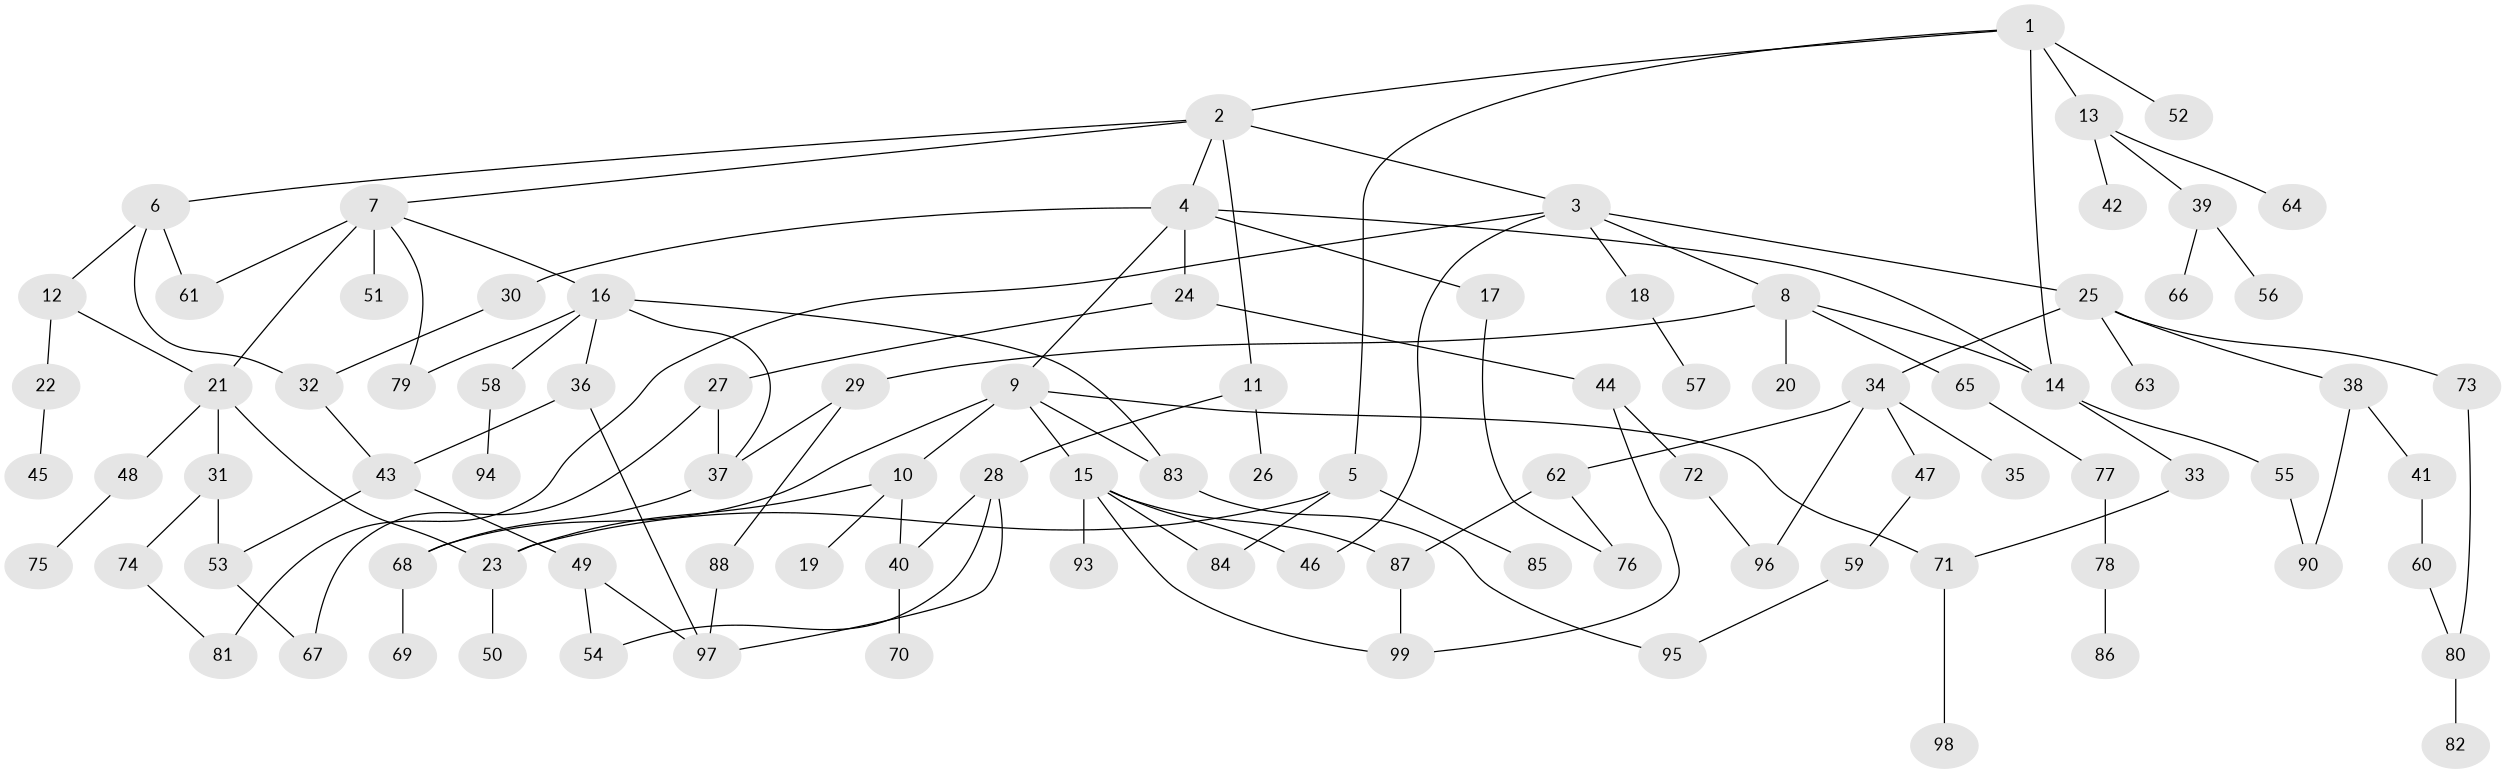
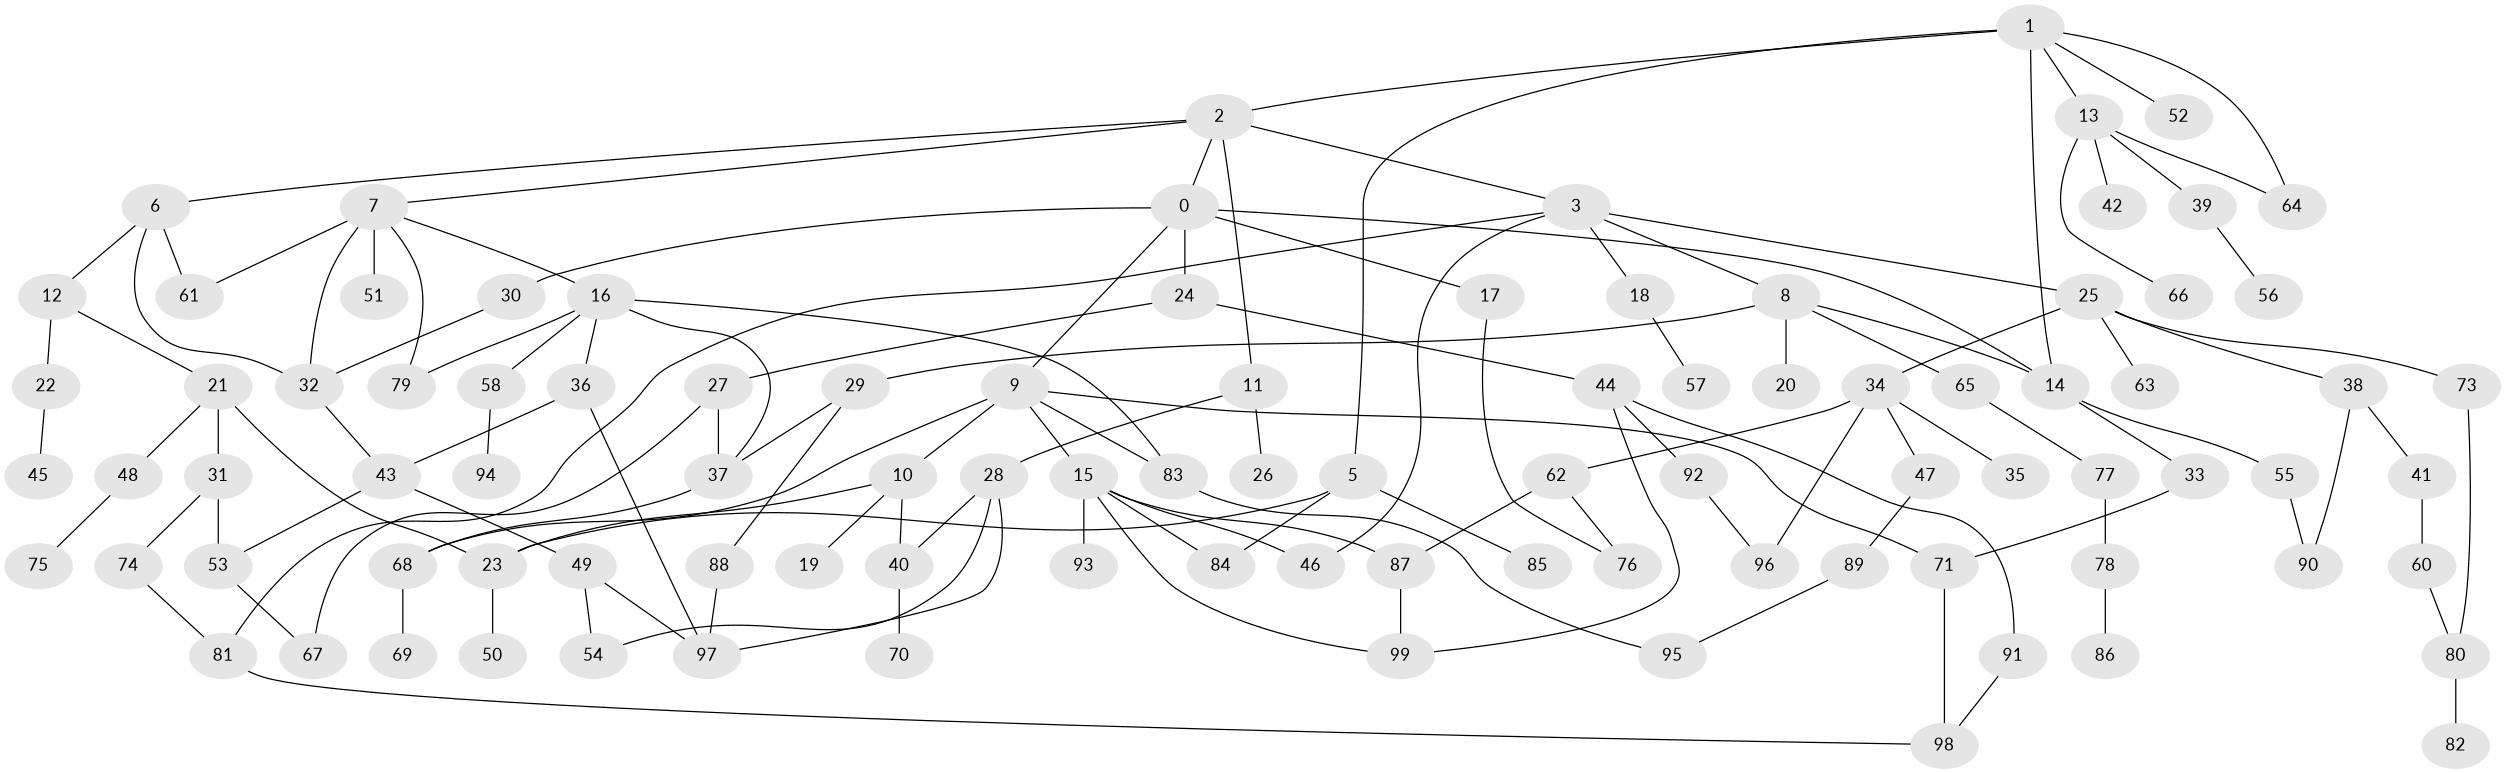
edge "1" -- "64": added
node "4": label "4" -> "0"
edge "39" -- "66": now "13" -- "66"
edge "7" -- "21": now "7" -- "32"
node "72": label "72" -> "92"
node "59": label "59" -> "89"
node "91": added
edge "81" -- "98": added
